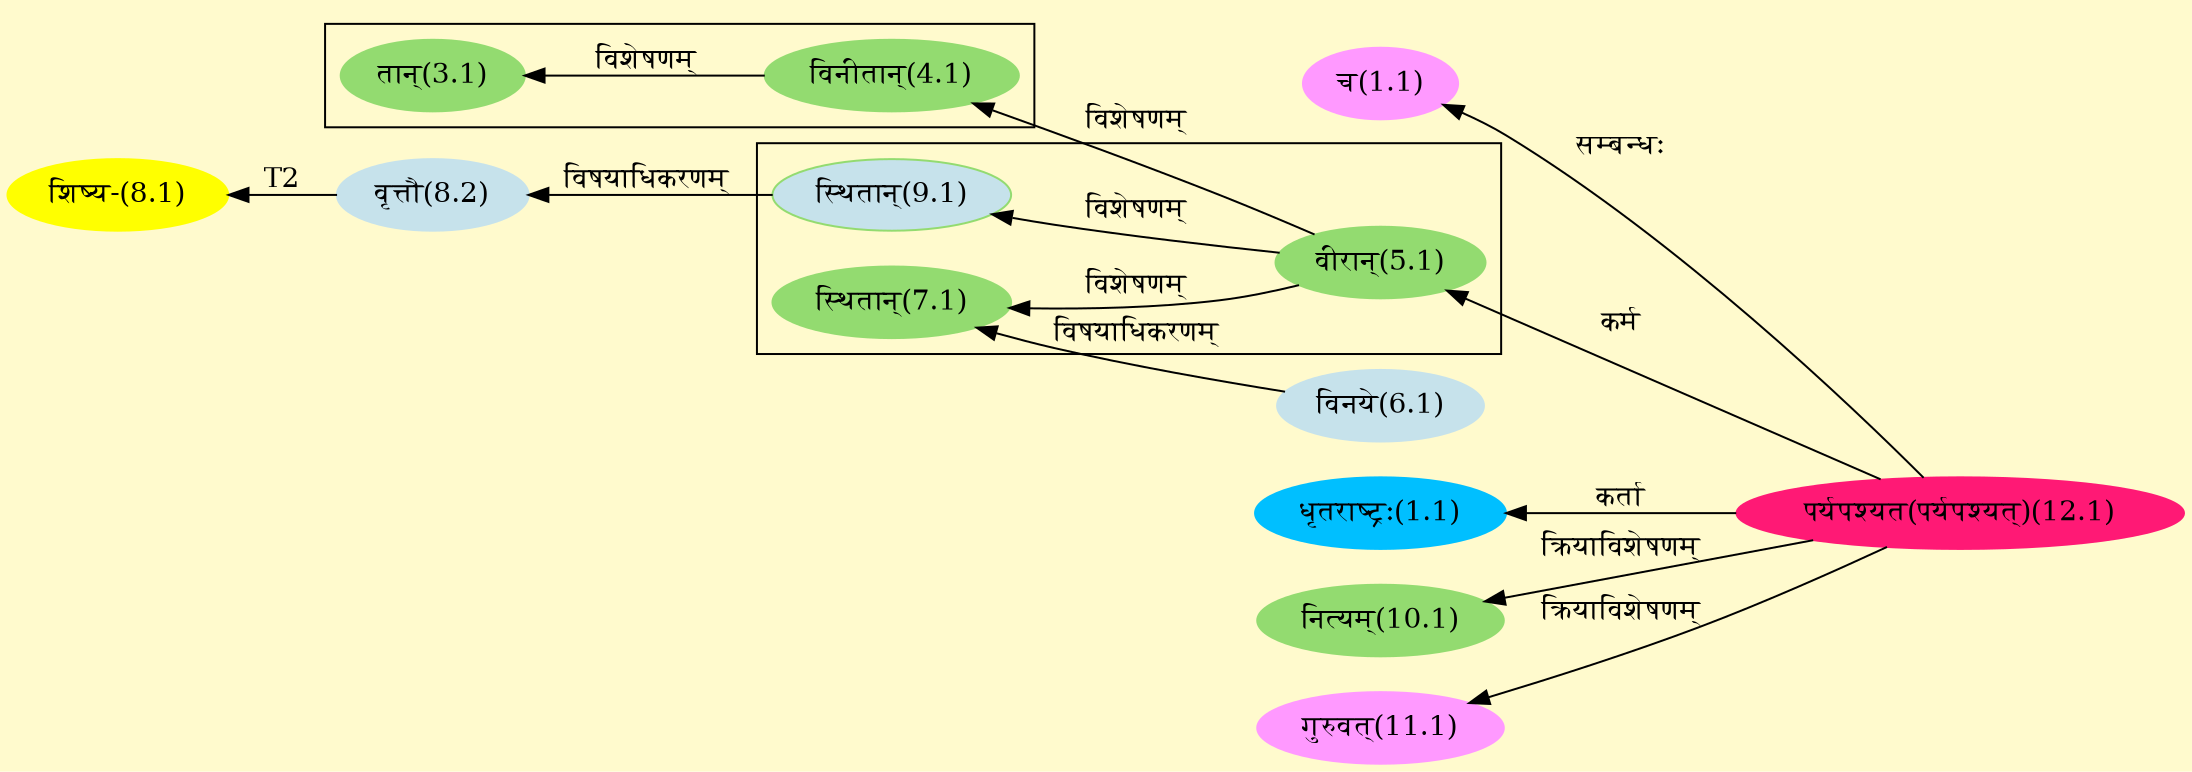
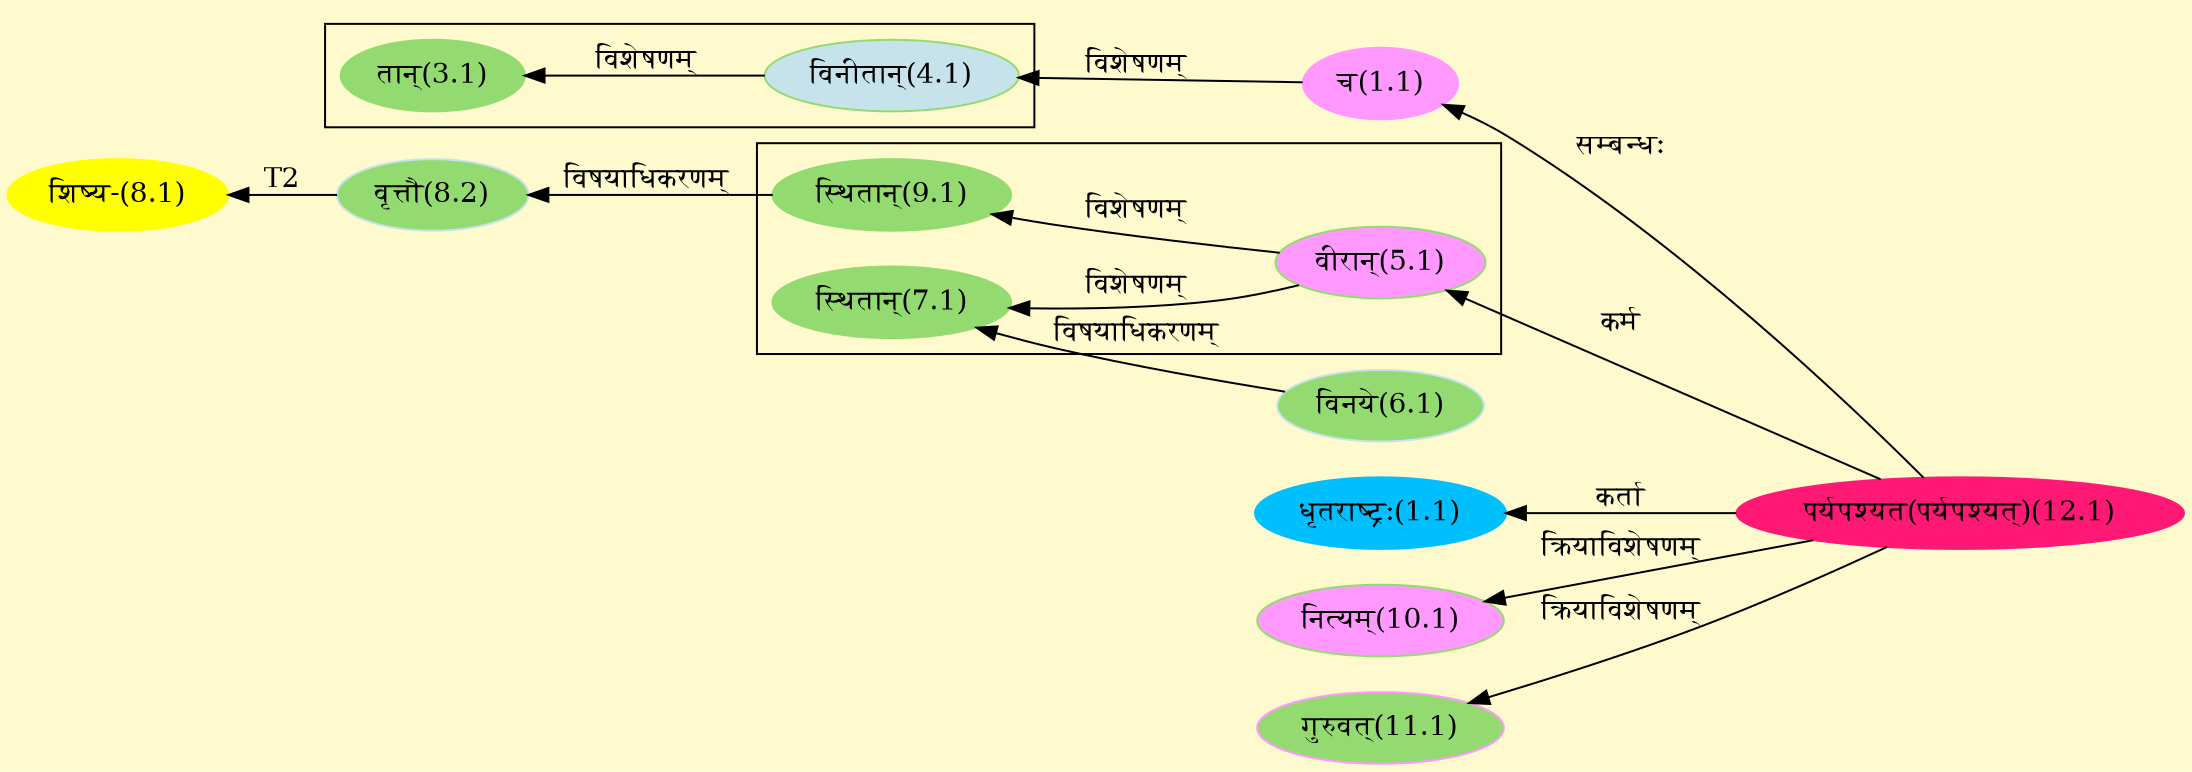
node "विनीतान्(4.1)": fillcolor #93db70 -> #c6e2eb
edge "वीरान्(5.1)" -> "विनीतान्(4.1)": now "च(1.1)" -> "विनीतान्(4.1)"
node "वृत्तौ(8.2)": fillcolor #c6e2eb -> #93db70
node "स्थितान्(9.1)": fillcolor #c6e2eb -> #93db70
node "वीरान्(5.1)": fillcolor #93db70 -> #ff99ff
node "विनये(6.1)": fillcolor #c6e2eb -> #93db70
node "नित्यम्(10.1)": fillcolor #93db70 -> #ff99ff
node "गुरुवत्(11.1)": fillcolor #ff99ff -> #93db70
